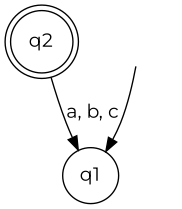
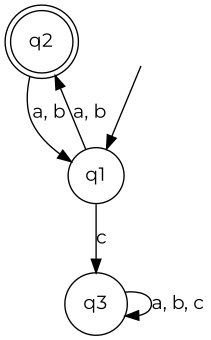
edge "q2" -> "q1": label "a, b, c" -> "a, b"
edge "q1" -> "q2": added, label "a, b"
node "q3": added
